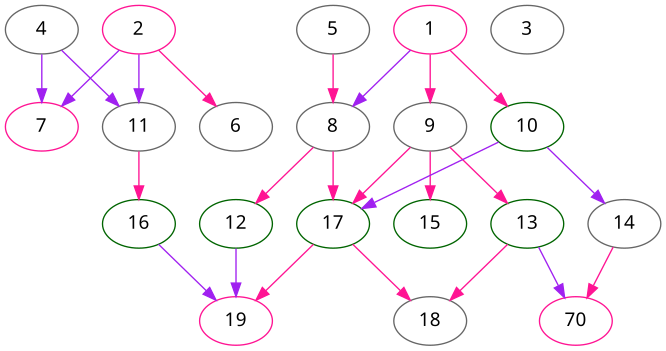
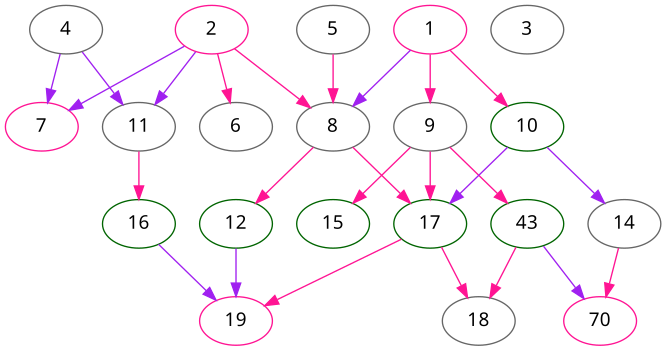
edge "2" -> "8": added
node "13": label "13" -> "43"
